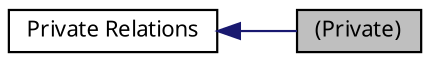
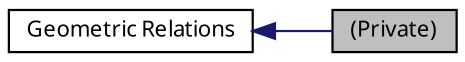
node "Private Relations": label "Private Relations" -> "Geometric Relations"
